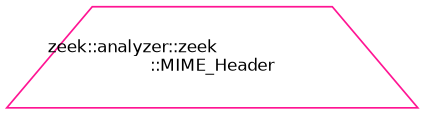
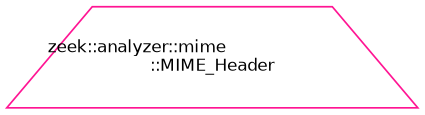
node "zeek::analyzer::zeek ::MIME_Header": label "zeek::analyzer::zeek ::MIME_Header" -> "zeek::analyzer::mime ::MIME_Header"
